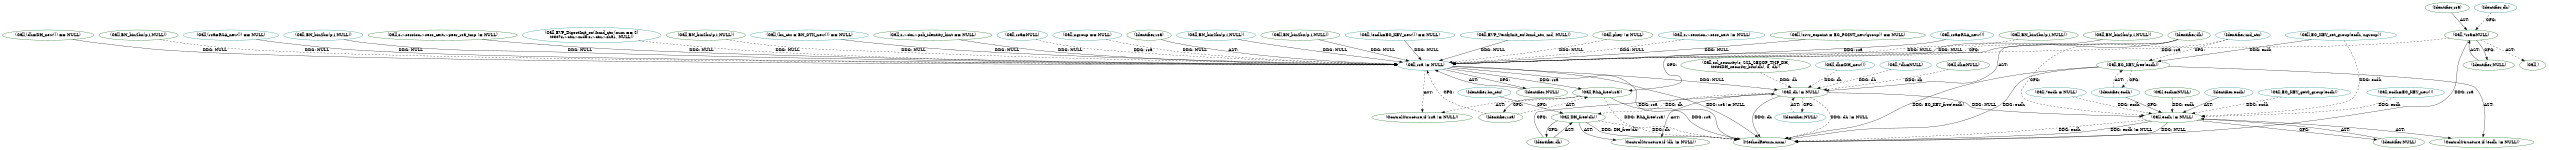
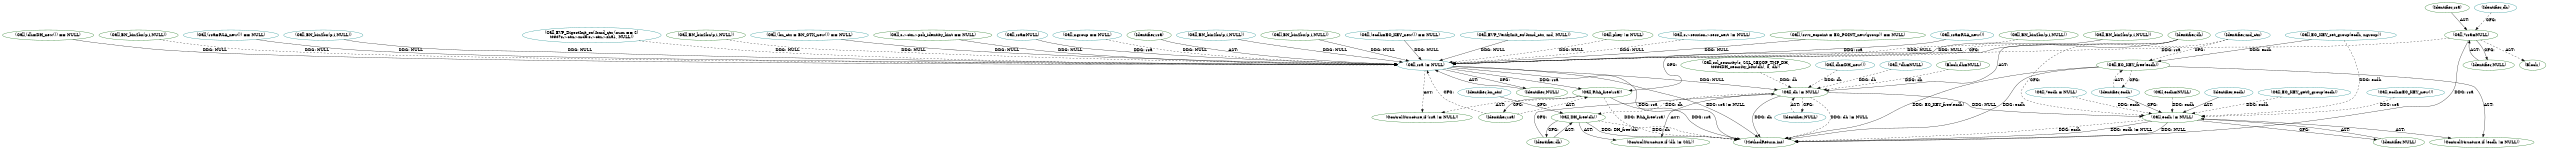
node "(Call,s->session->sess_cert->peer_rsa_tmp != NULL)": removed
edge "(Call,rsa=NULL)" -> "(Call,rsa != NULL)": style dashed -> solid
node "(Call,dh=NULL)": label "(Call,dh=NULL)" -> "(Block,dh=NULL)"
node "(Call,)": label "(Call,)" -> "(Block,)"
edge "(Call,ecdh=EC_KEY_new())" -> "(Call,ecdh != NULL)": label "DDG: ecdh" -> "DDG: rsa"
node "(ControlStructure,if (dh != NULL))": label "(ControlStructure,if (dh != NULL))" -> "(ControlStructure,if (dh != SSL))"
node "(MethodReturn,num)": label "(MethodReturn,num)" -> "(MethodReturn,int)"
